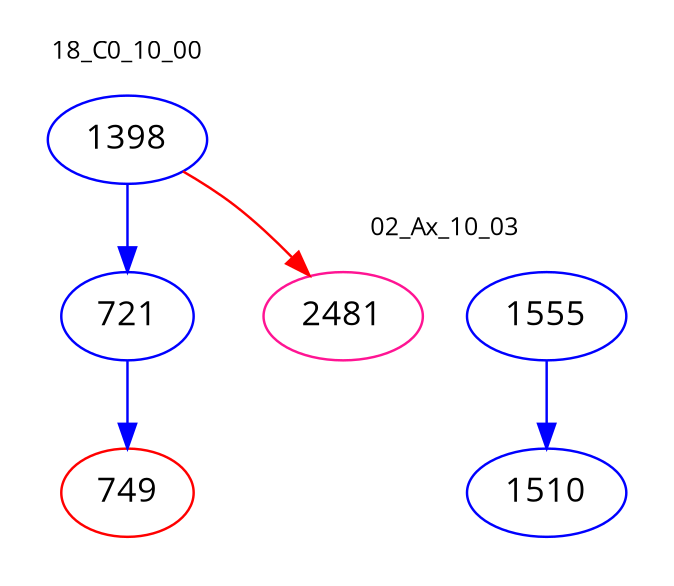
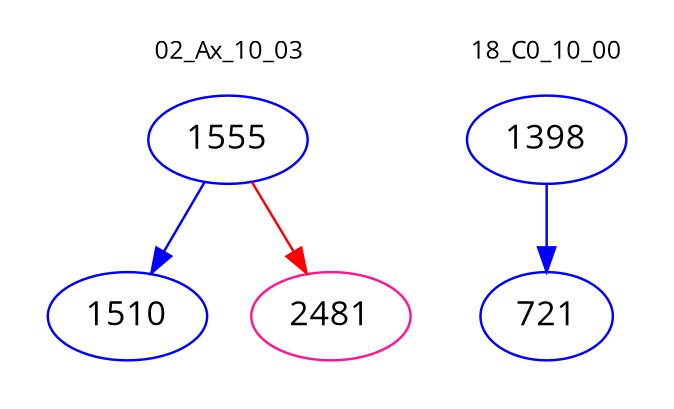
edge "1398" -> "2481": now "1555" -> "2481"
node "749": removed
